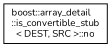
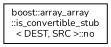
node "boost::array_detail ::is_convertible_stub < DEST, SRC >::no": label "boost::array_detail ::is_convertible_stub < DEST, SRC >::no" -> "boost::array_array ::is_convertible_stub < DEST, SRC >::no"
